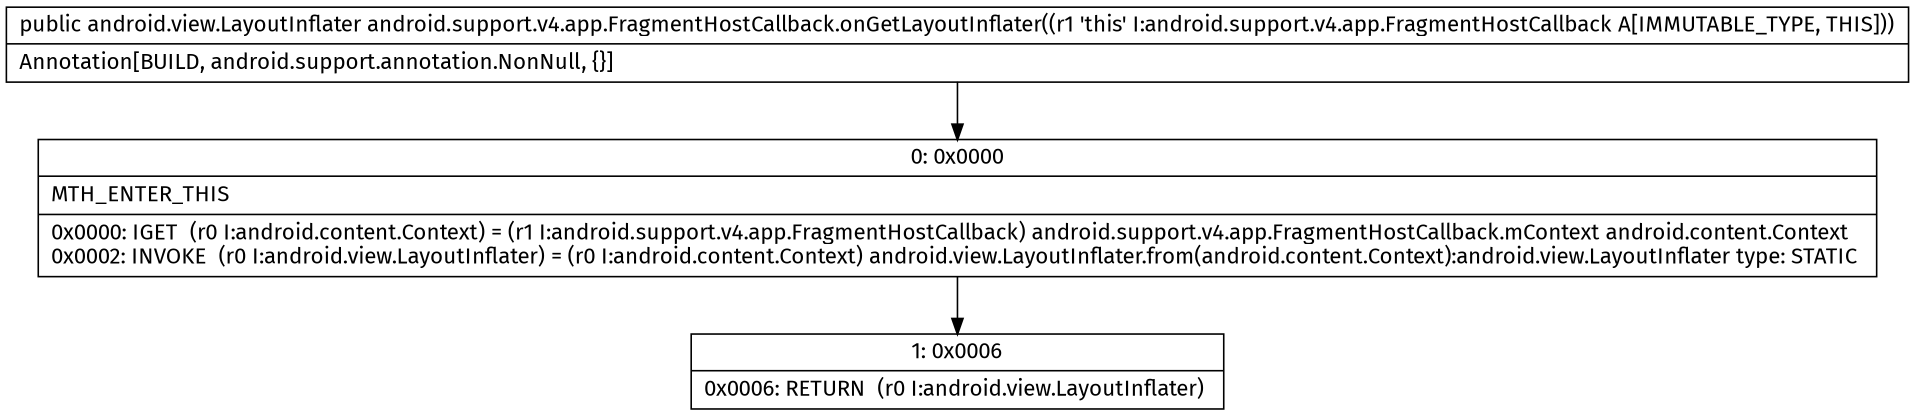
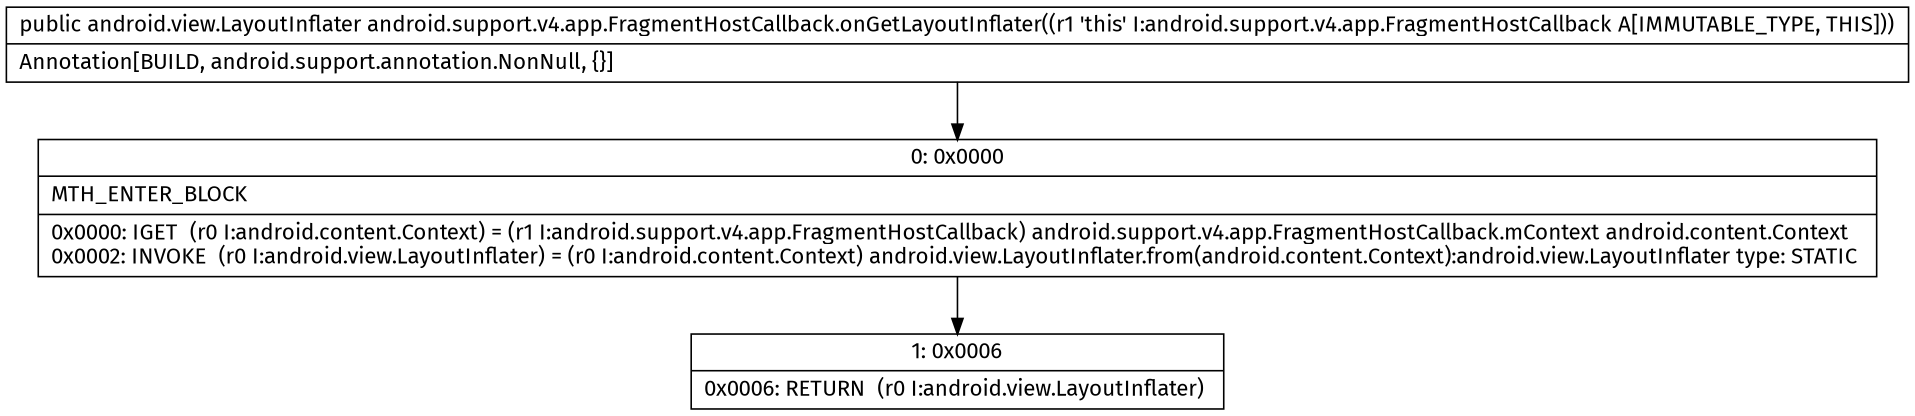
node "0: 0x0000": text "MTH_ENTER_THIS" -> "MTH_ENTER_BLOCK"
